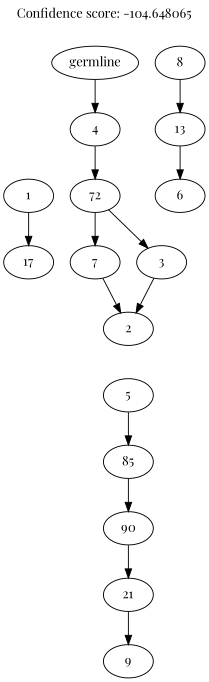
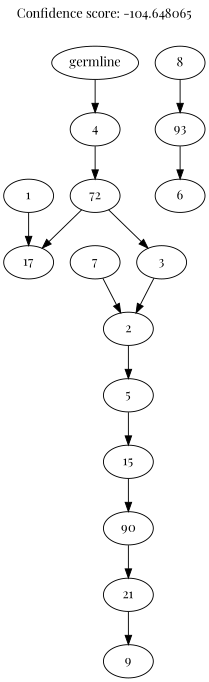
node "13": label "13" -> "93"
edge "72" -> "7": now "72" -> "17"
edge "2" -> "5": added
node "85": label "85" -> "15"
